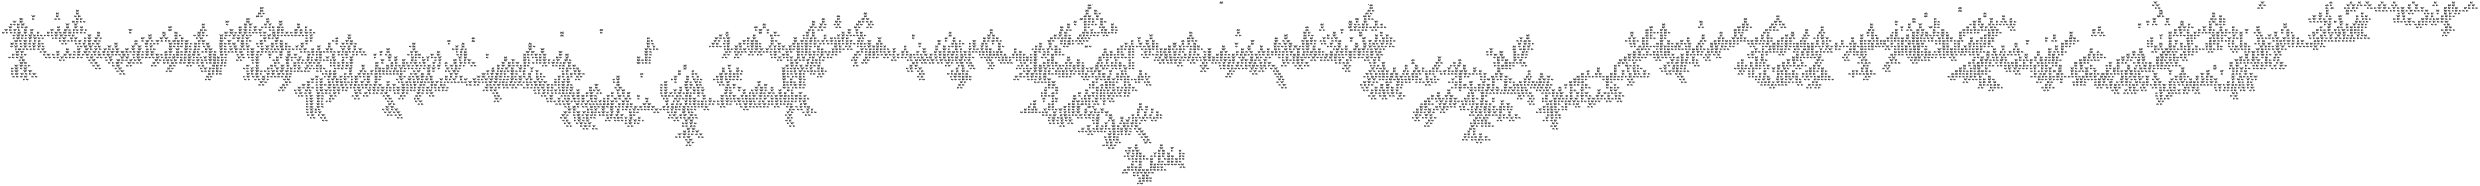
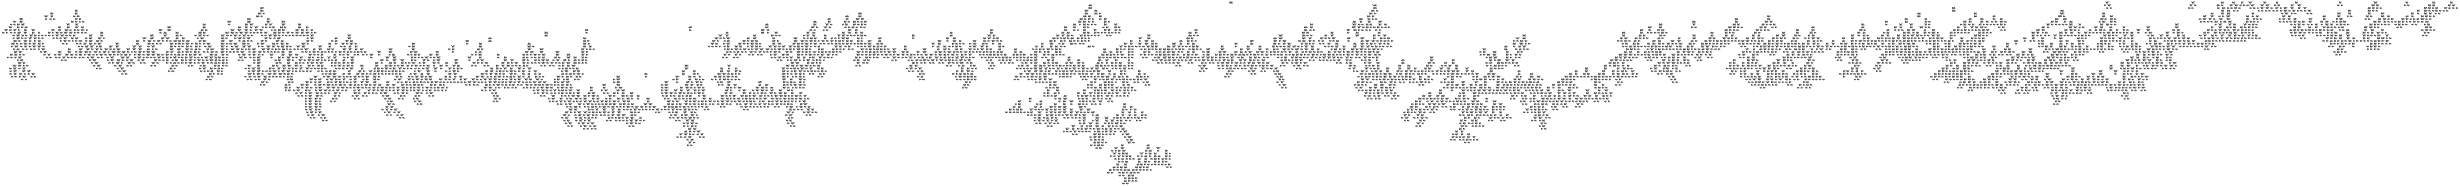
node "X[113] <= 4.5 gini = 0.034 samples = 3987 value = [3918, 69]": removed
